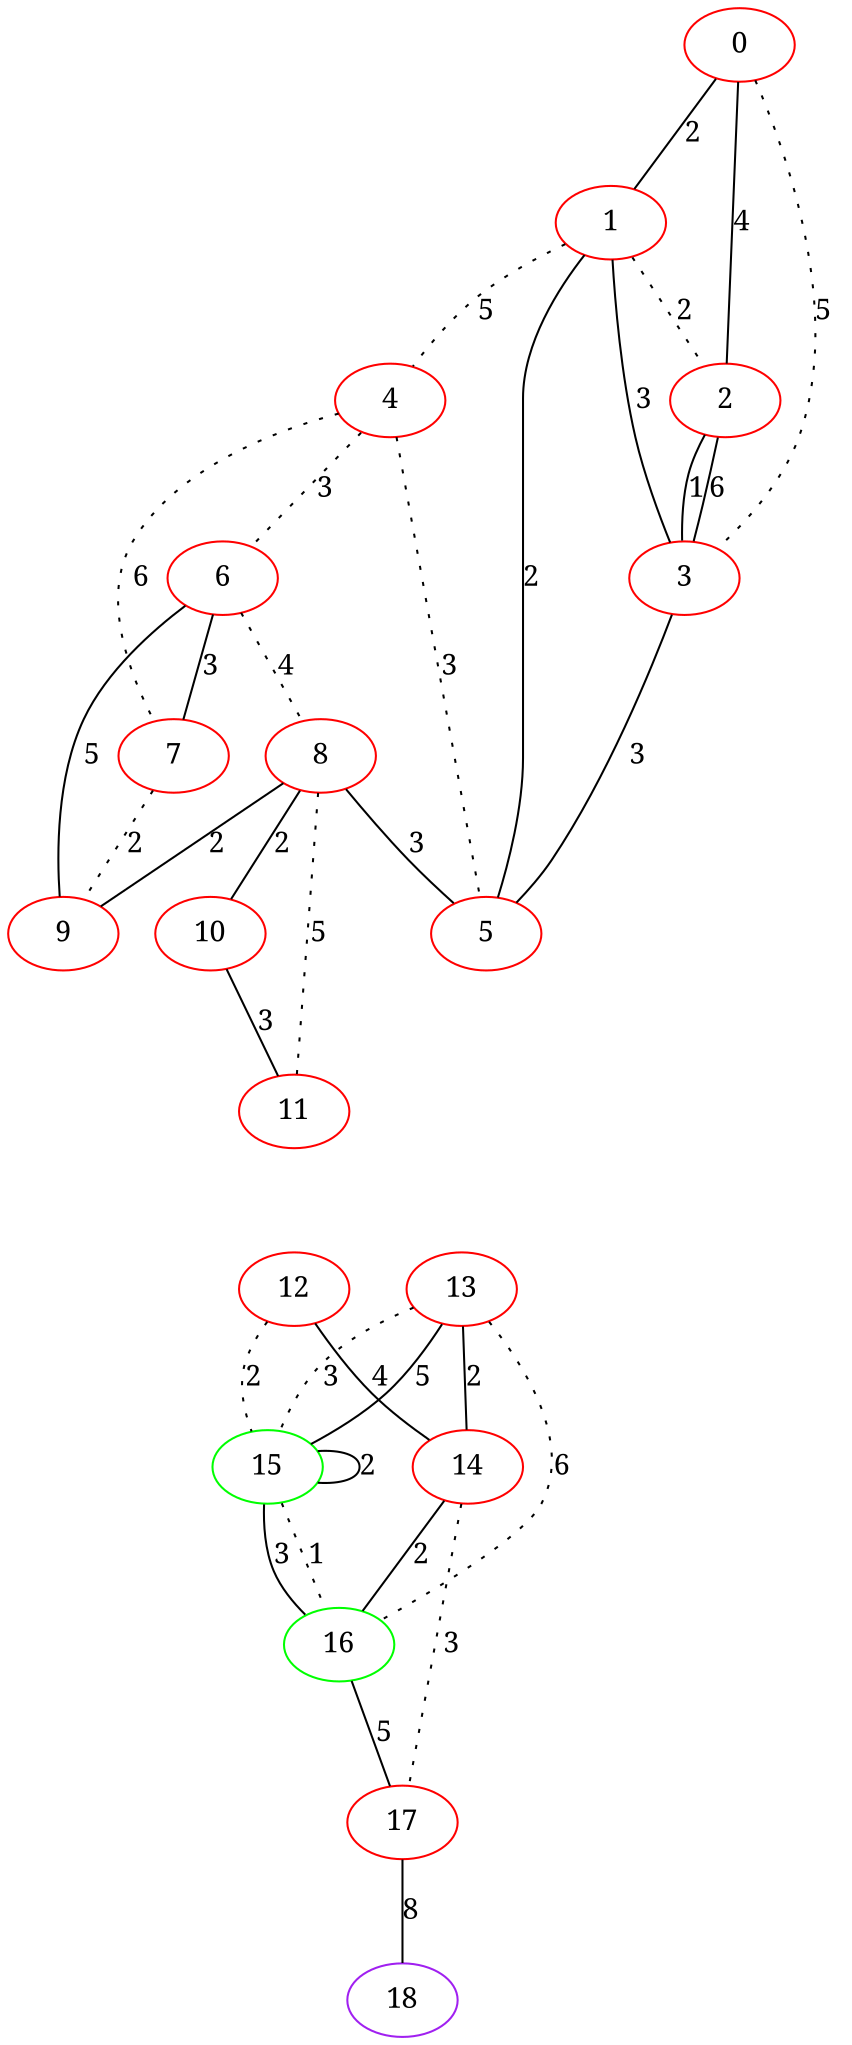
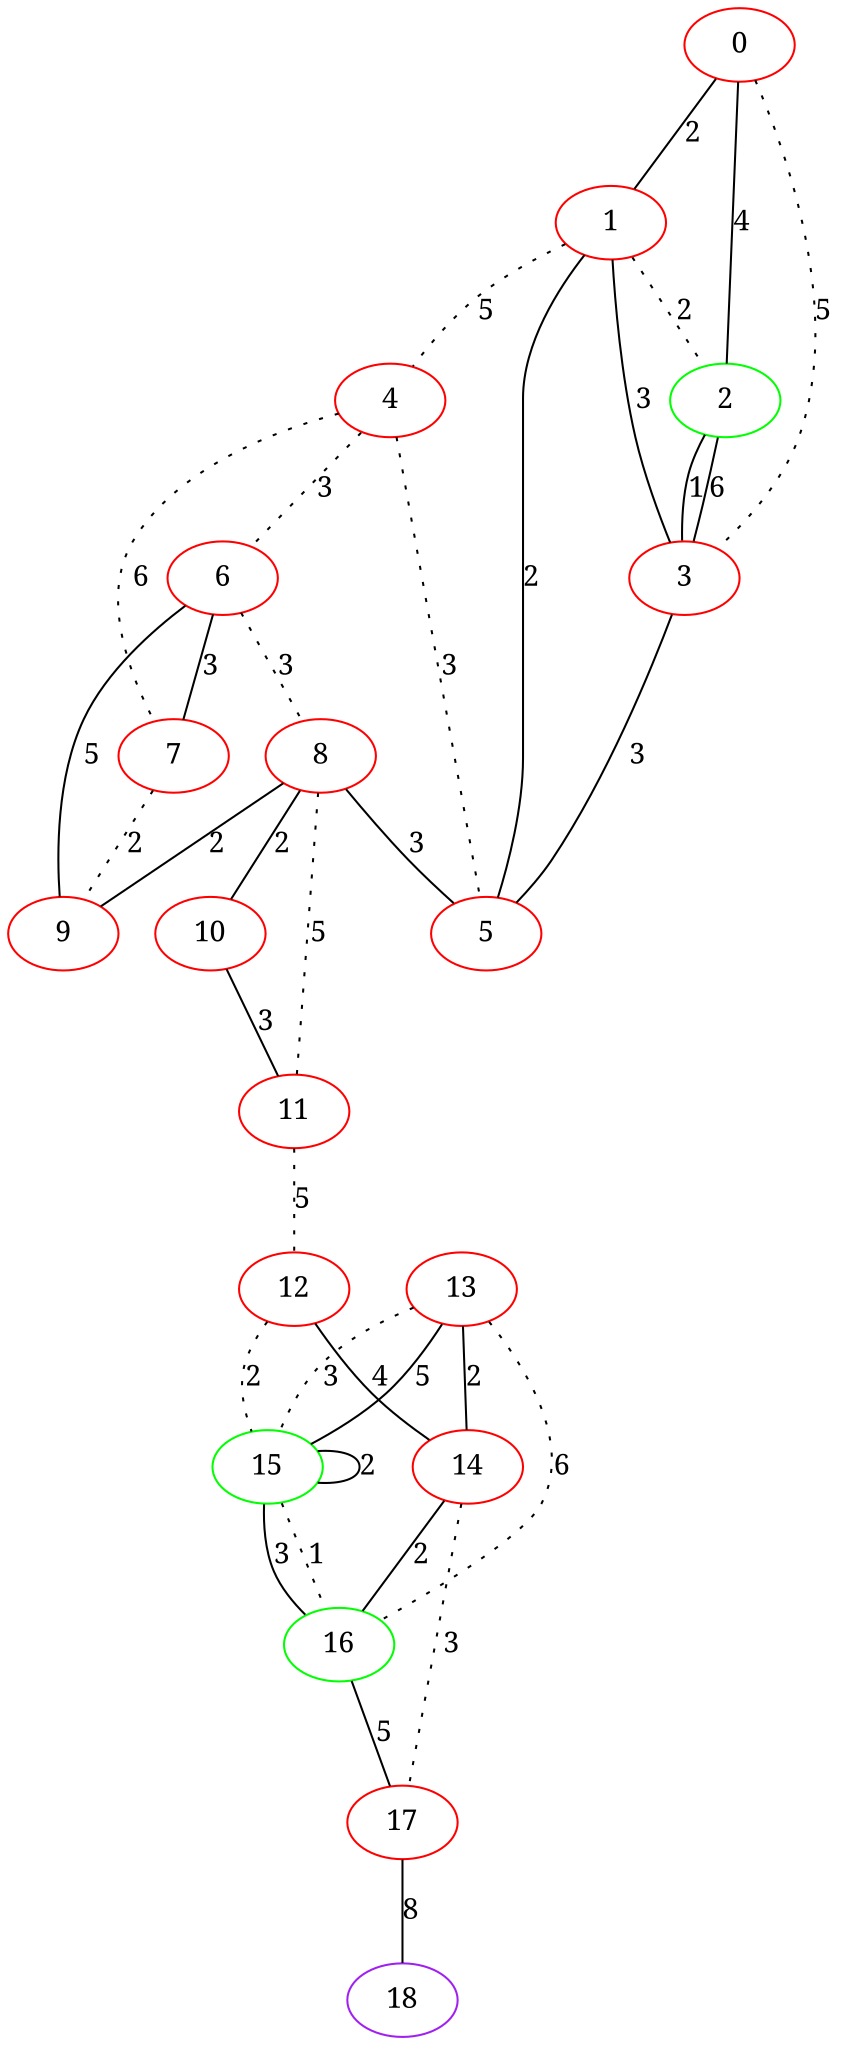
node "2": color red -> green
edge "6" -- "8": label "4" -> "3"
edge "11" -- "12": added, label "5"
